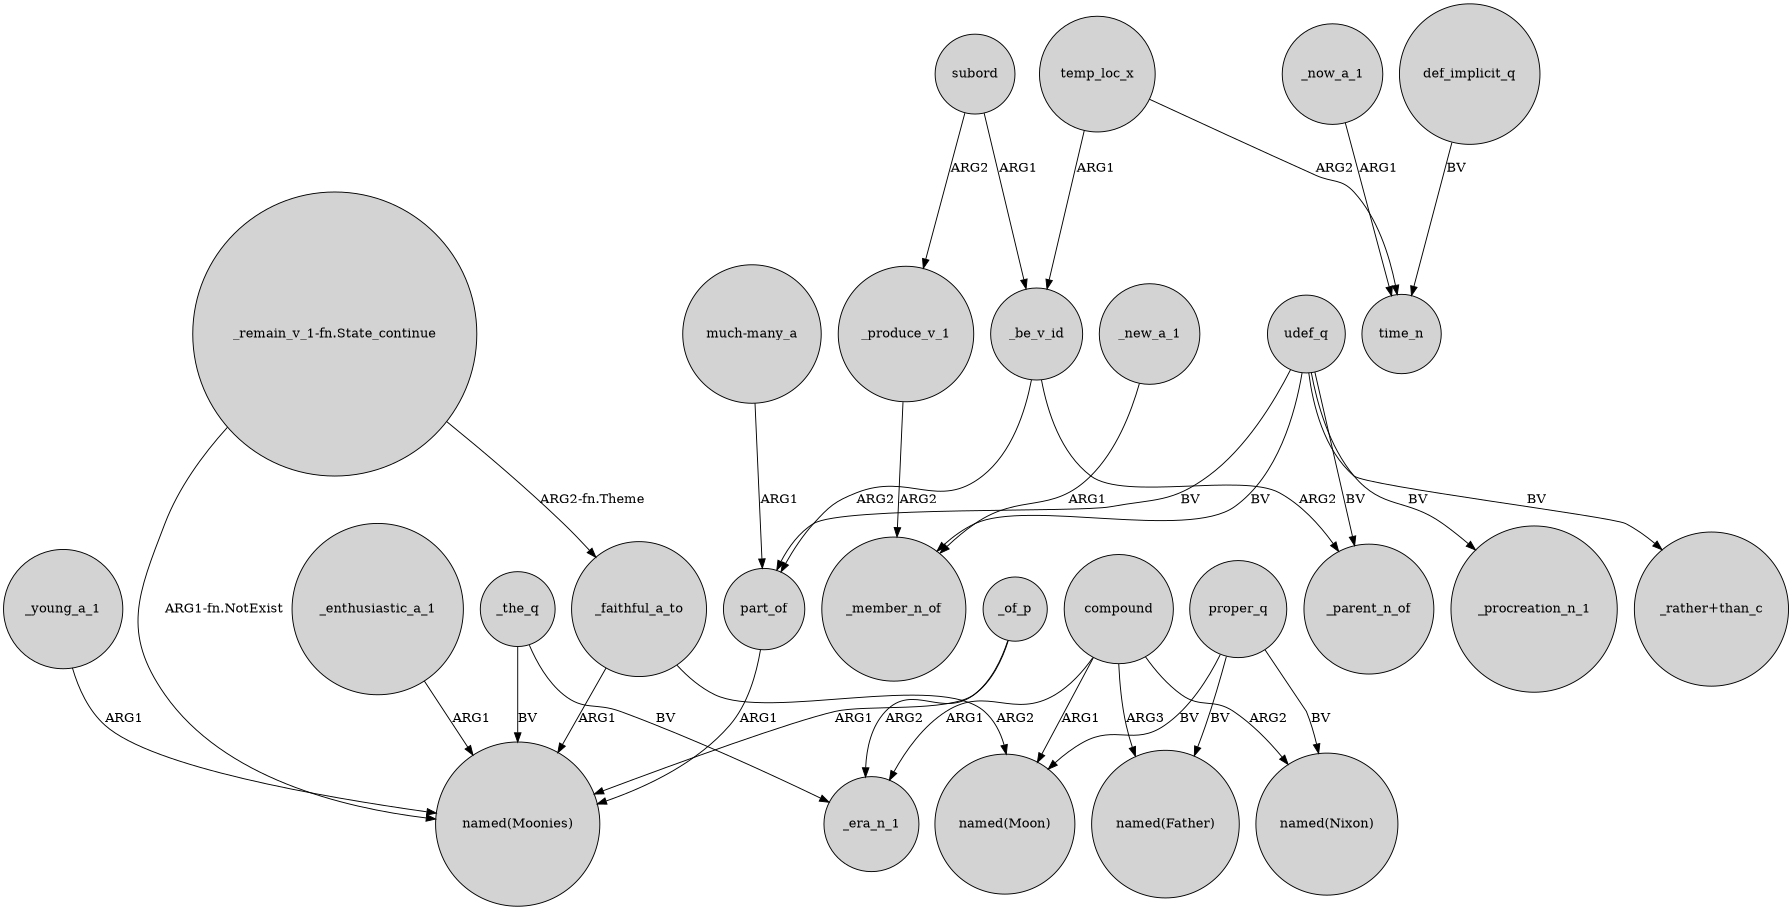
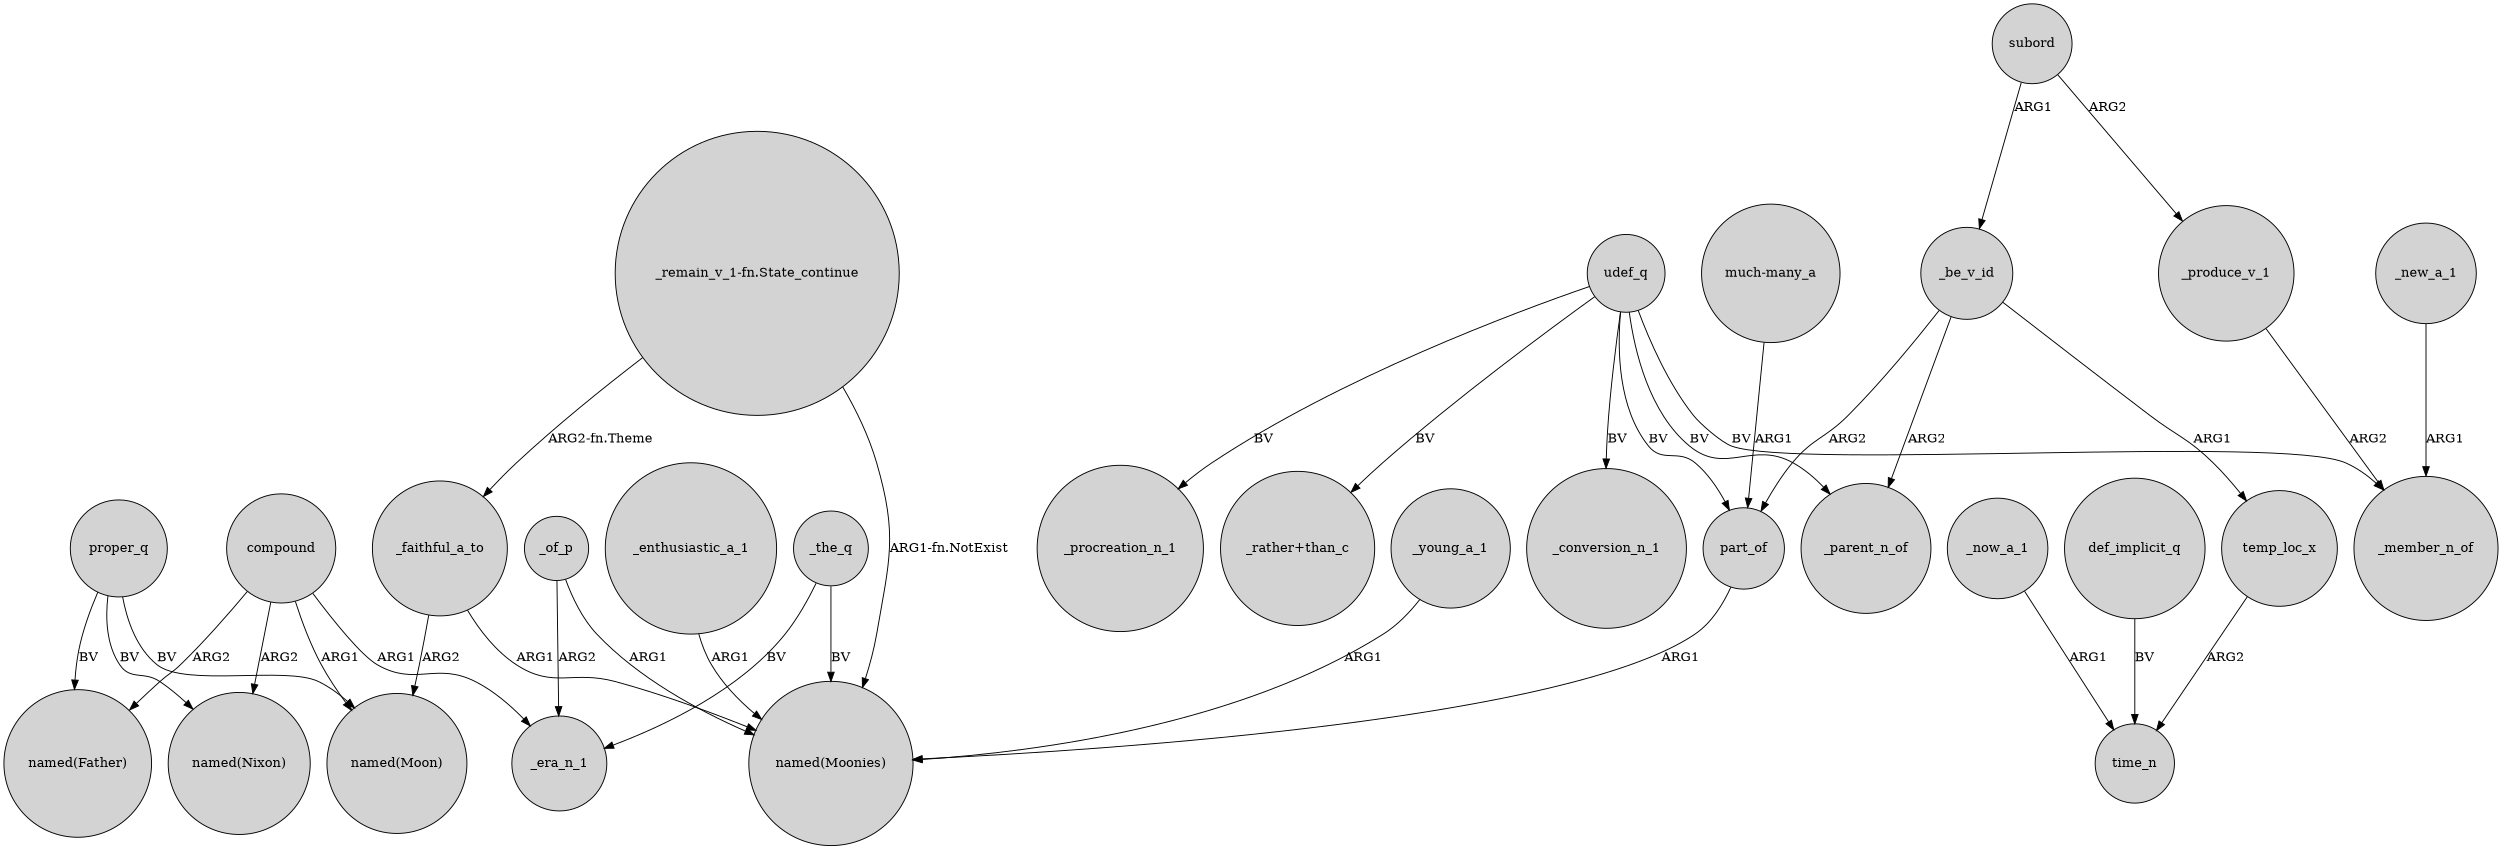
edge "temp_loc_x" -> "_be_v_id": reversed
node "_conversion_n_1": added
edge "compound" -> "named(Father)": label "ARG3" -> "ARG2"
